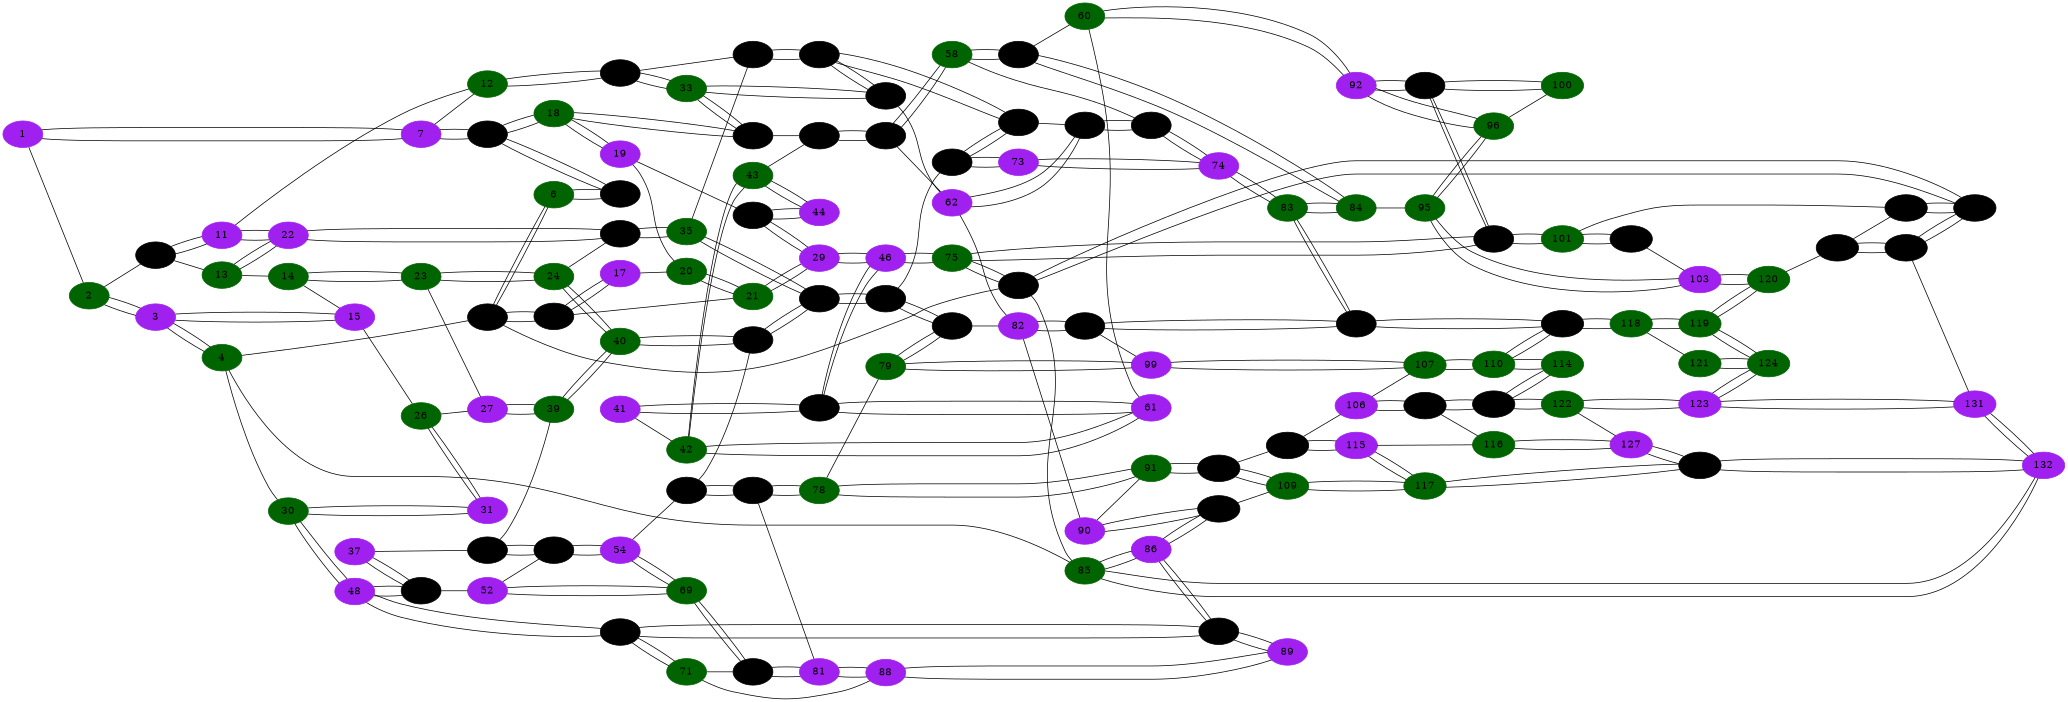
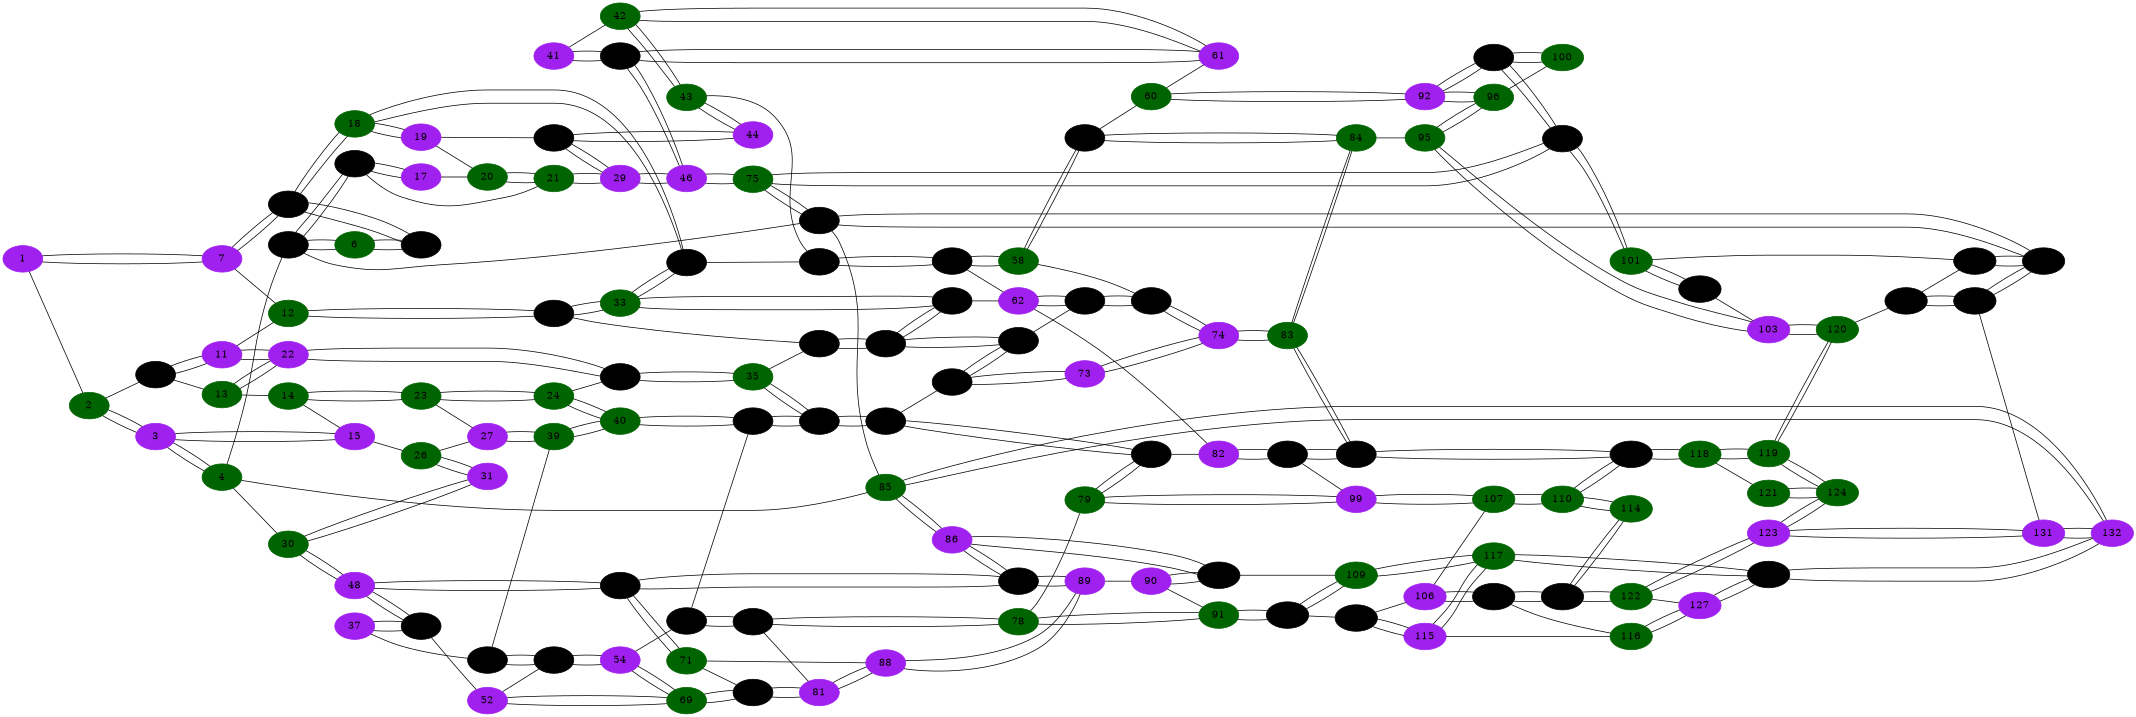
edge "82" -- "90": now "89" -- "90"
